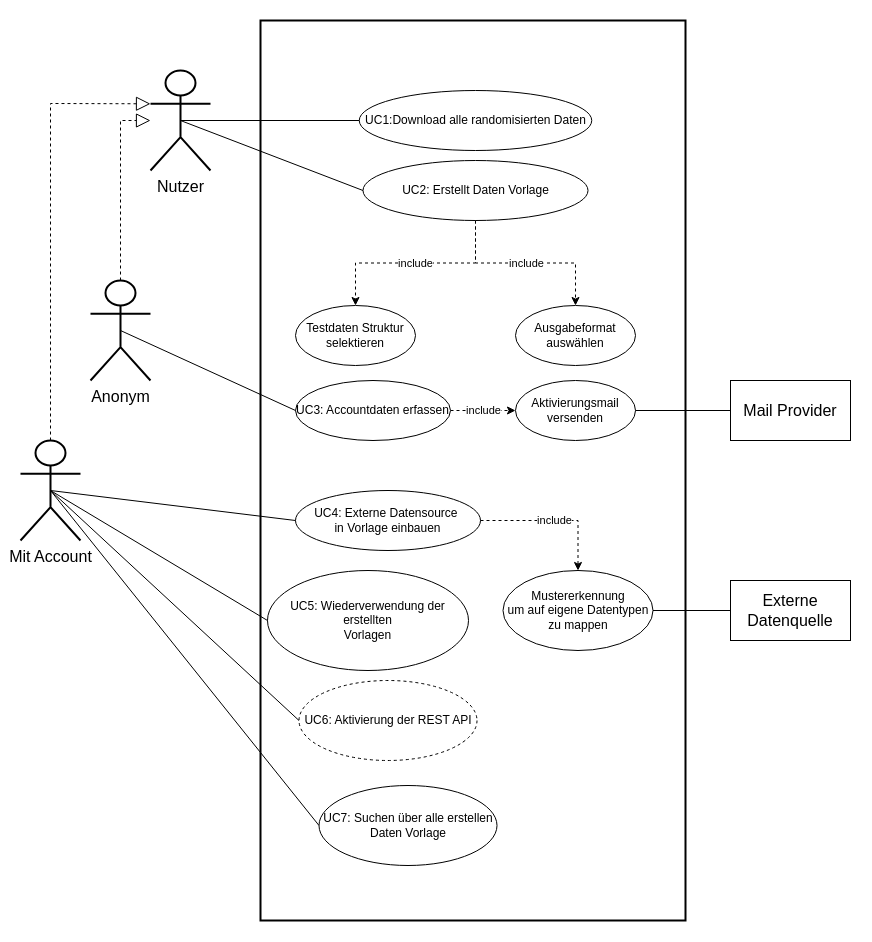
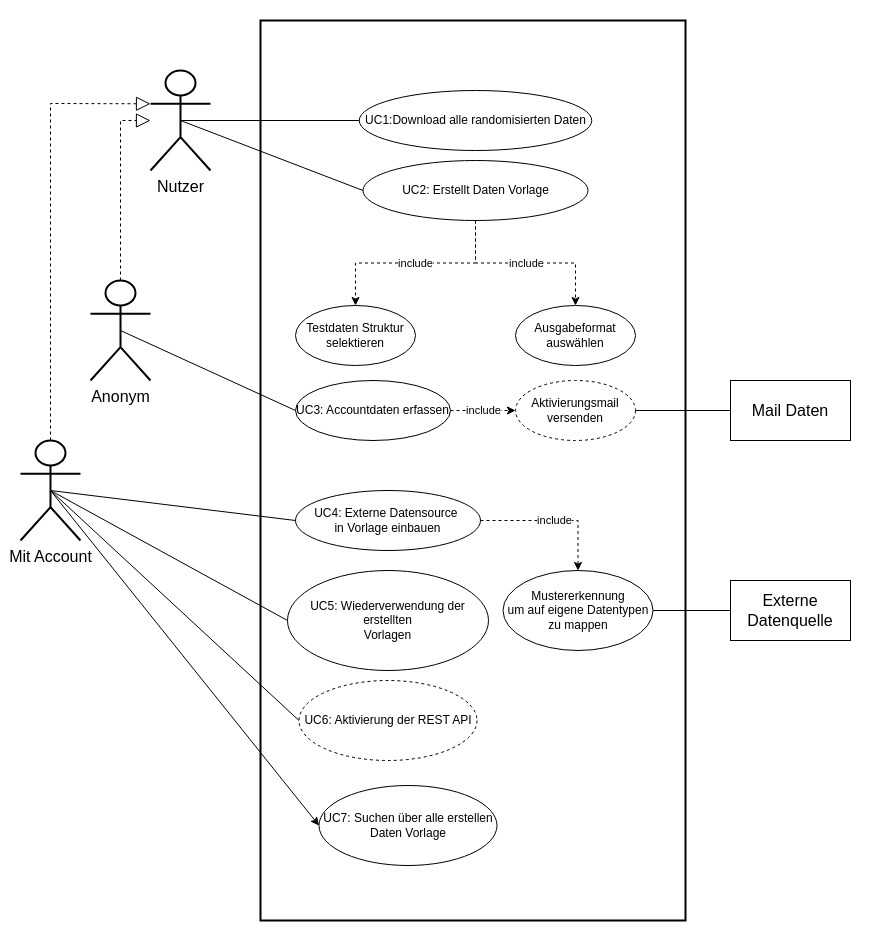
node "Aktivierungsmail versenden": style solid -> dashed
node "Mail Provider": label "Mail Provider" -> "Mail Daten"
node "UC5: Wiederverwendung der erstellten Vorlagen": moved (368, 621) -> (388, 621)
edge "Mit Account" -- "UC7: Suchen über alle erstellen Daten Vorlage": arrowhead none -> classic
